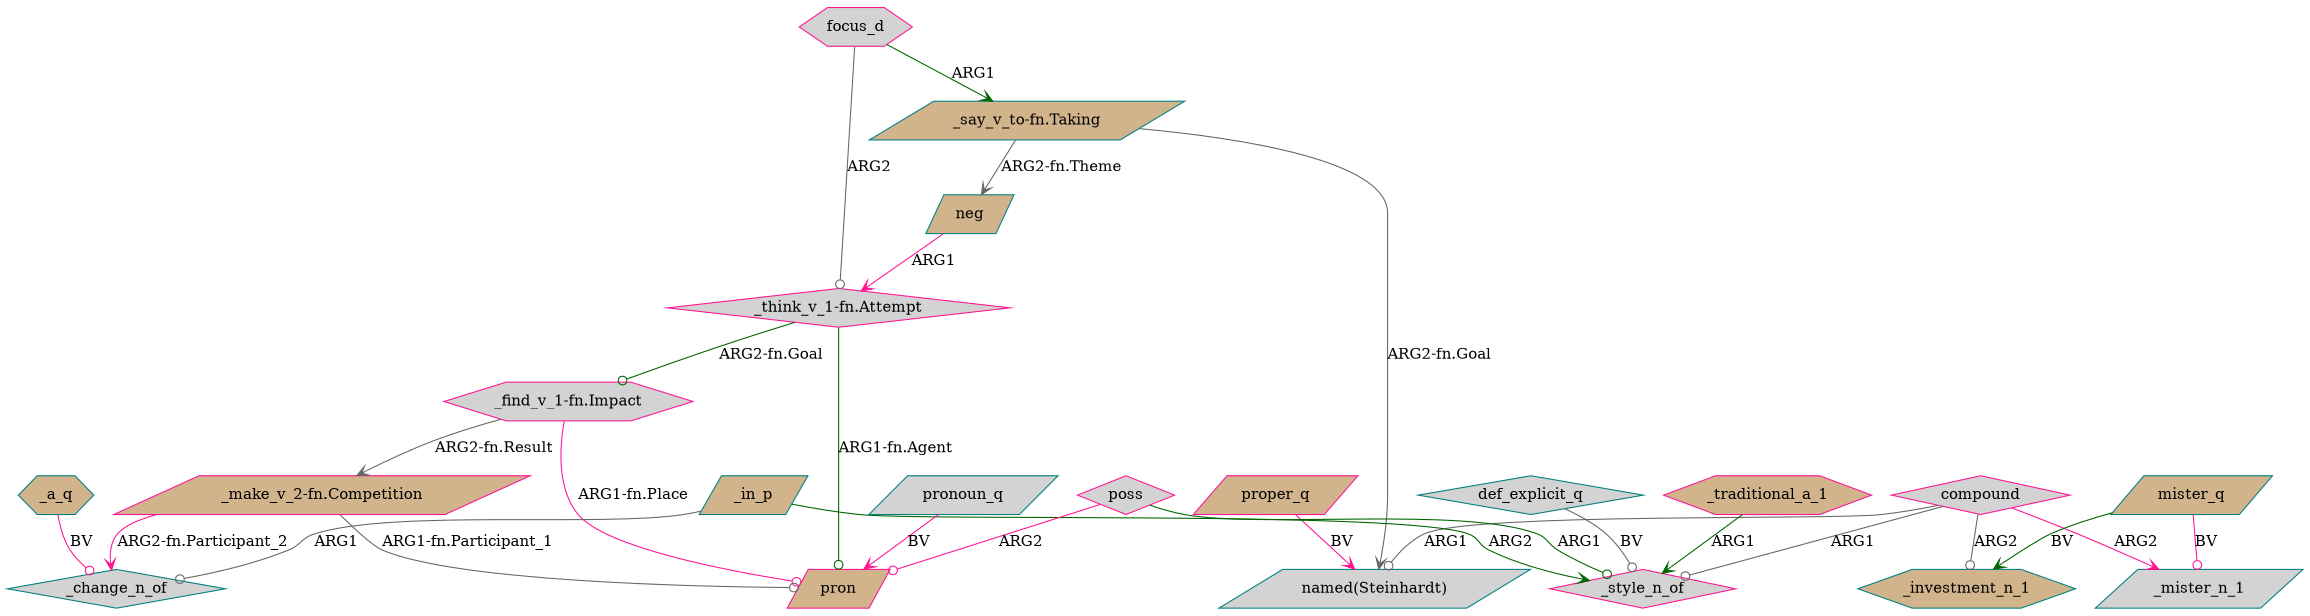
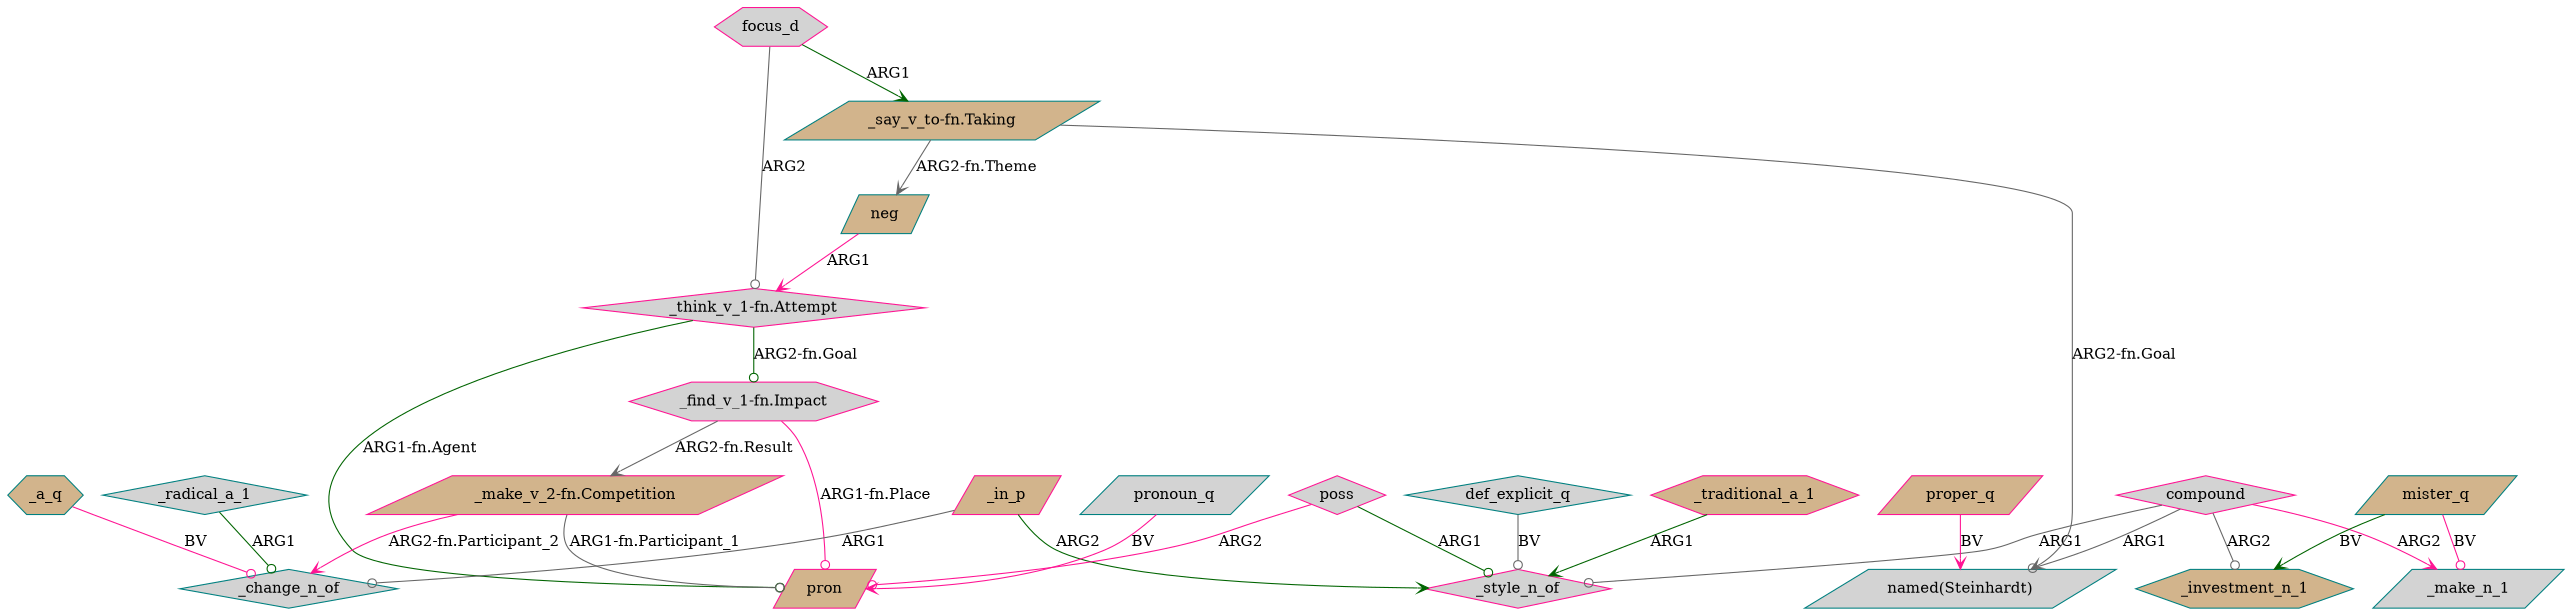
node "_radical_a_1": added
node "_in_p": color teal -> deeppink
node "_mister_n_1": label "_mister_n_1" -> "_make_n_1"
